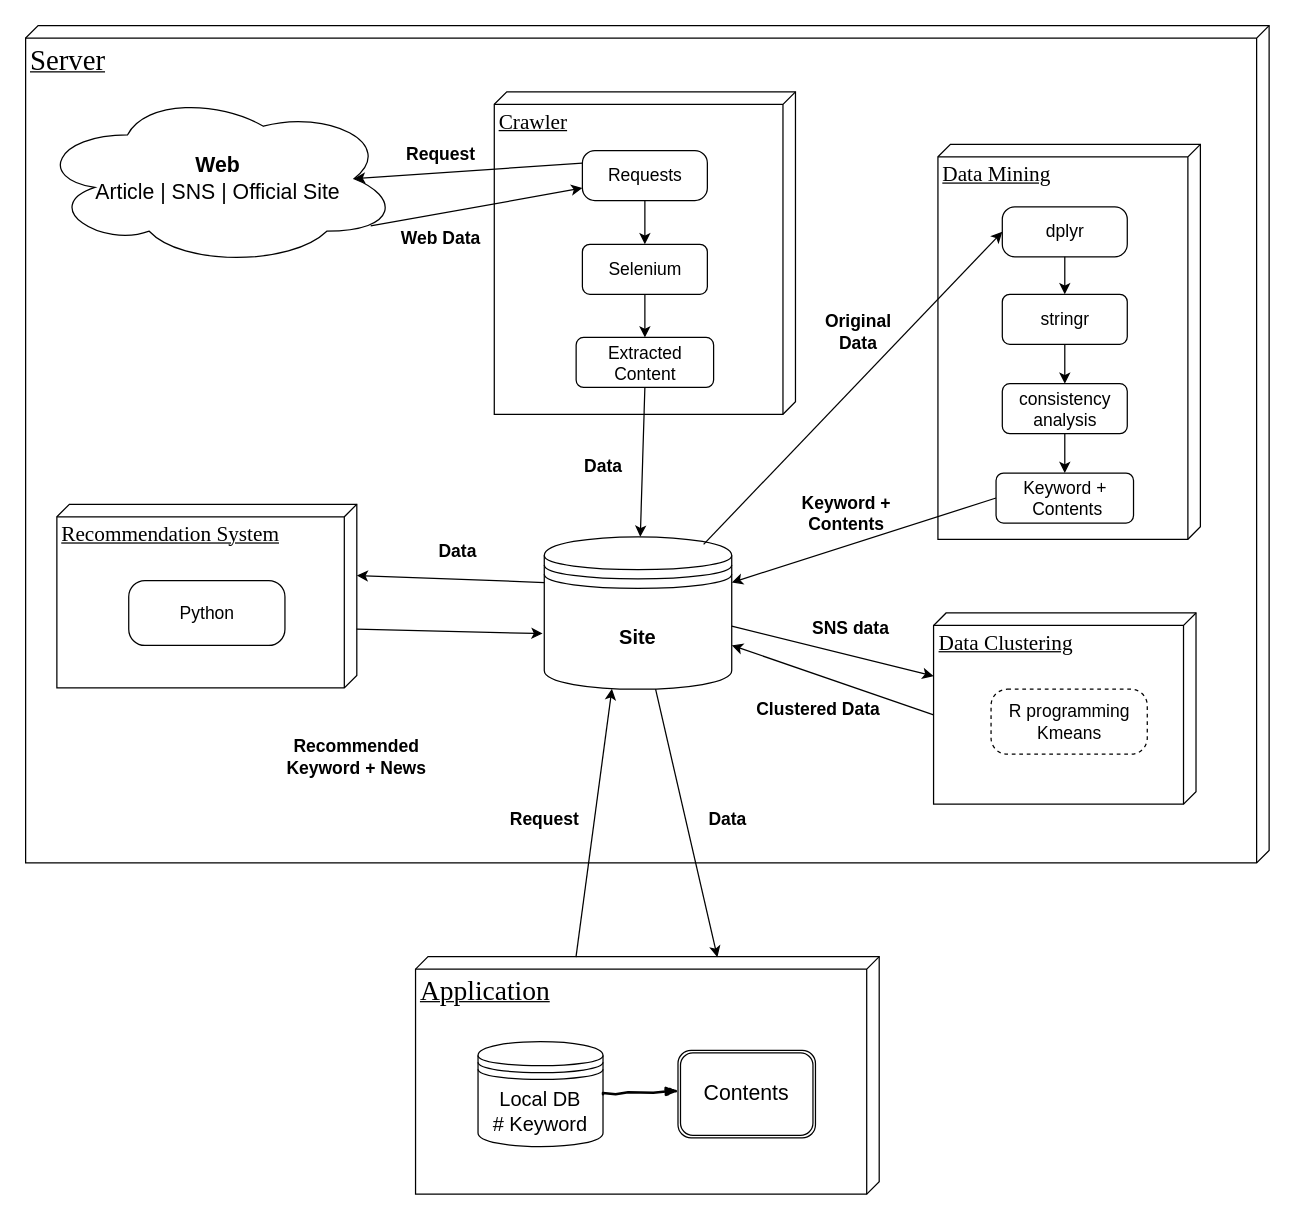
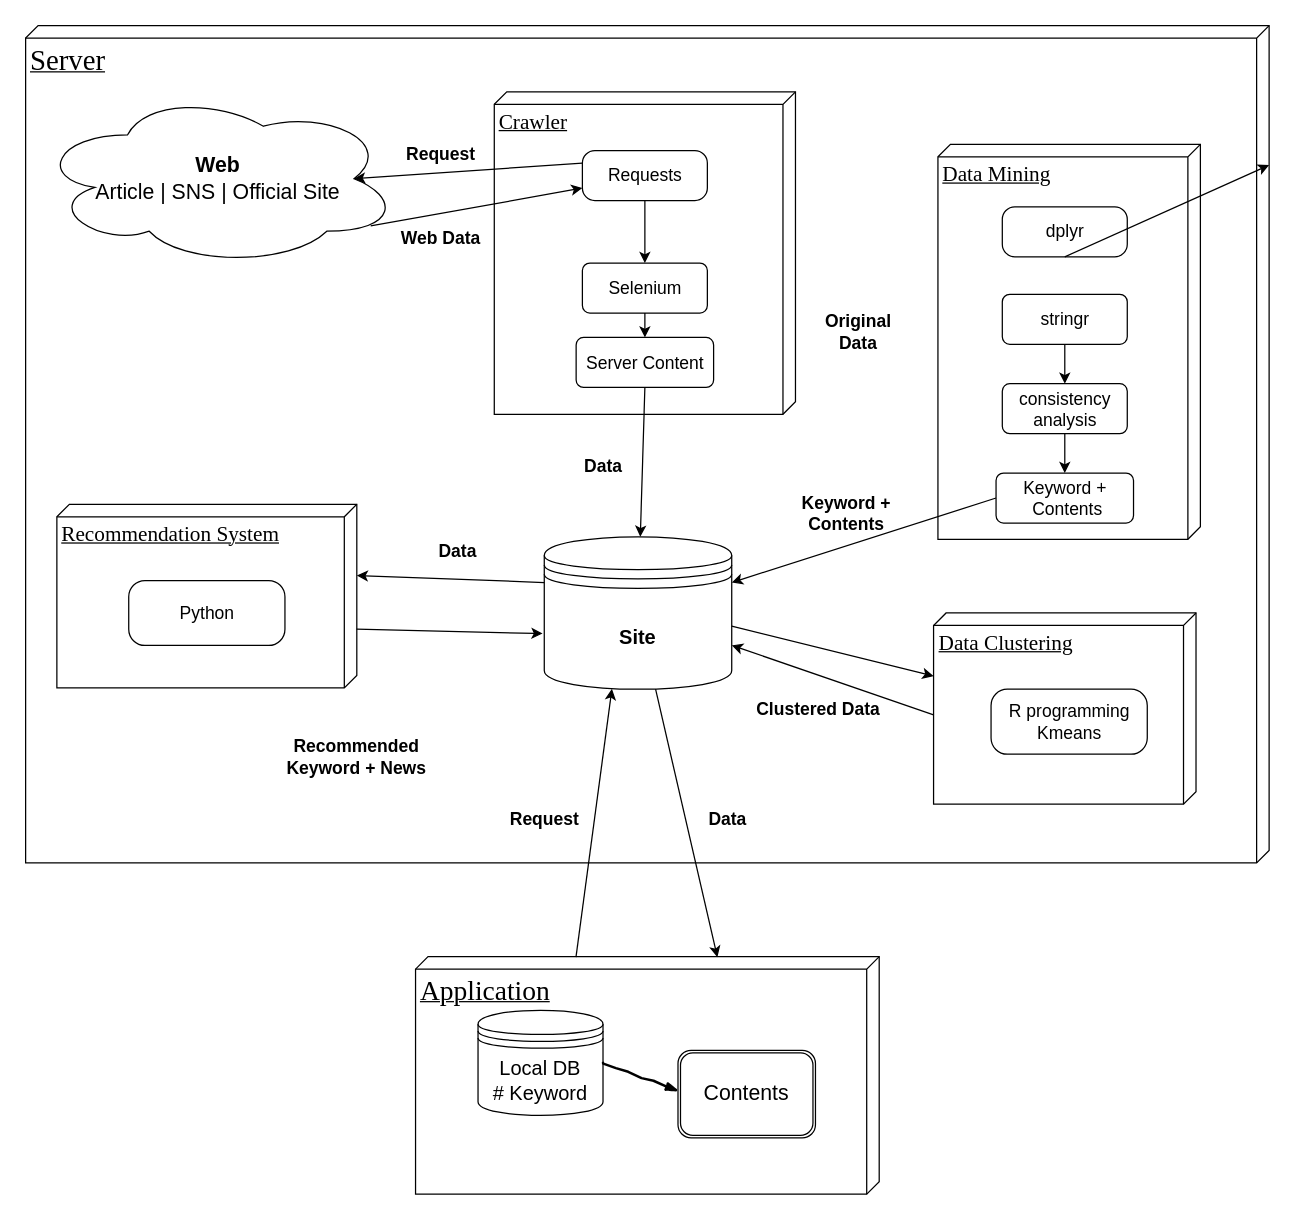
node "Selenium": moved (645, 269) -> (645, 288)
edge "dplyr" -> "stringr": now "dplyr" -> "Server"
node "Extracted Content": label "Extracted Content" -> "Server Content"
edge "Site" -> "dplyr": removed
node "SNS data": removed
node "R programming Kmeans": style dashed -> solid
node "Local DB # Keyword": moved (541, 1094) -> (541, 1063)
